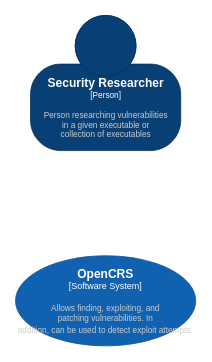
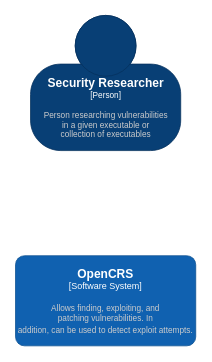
node "OpenCRS [Software System] Allows finding, exploiting, and patching vulnerabilities. In addition, can be used to detect exploit attempts.": shape ellipse -> rounded rectangle
